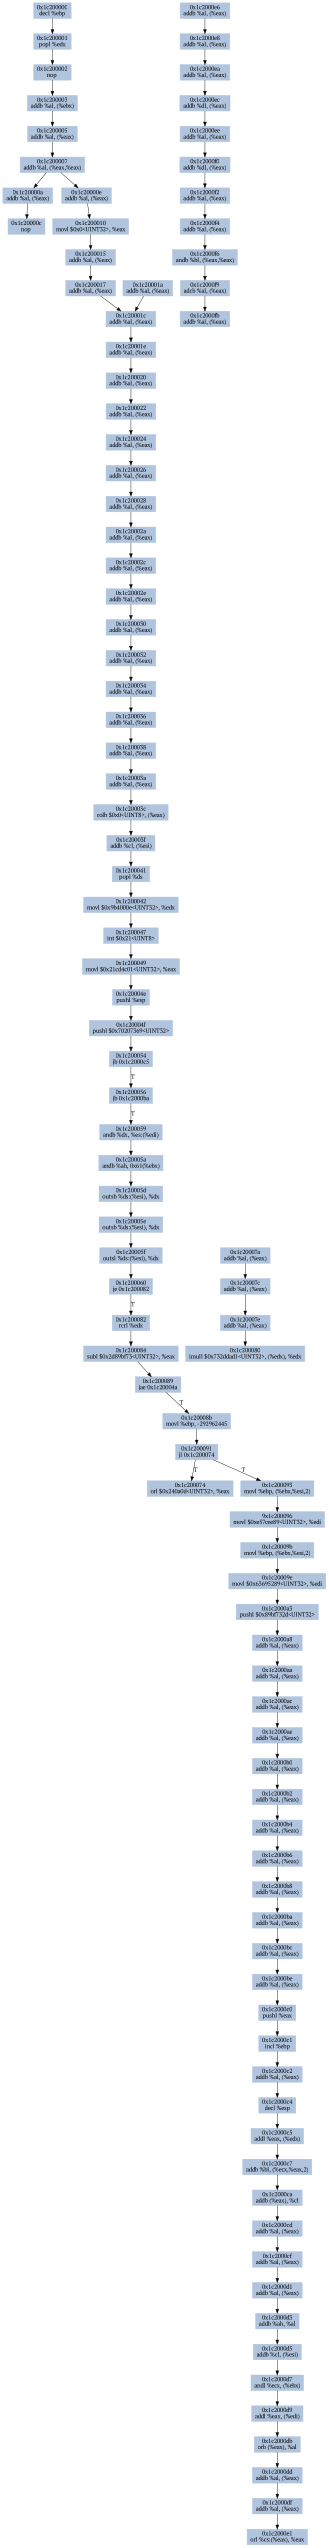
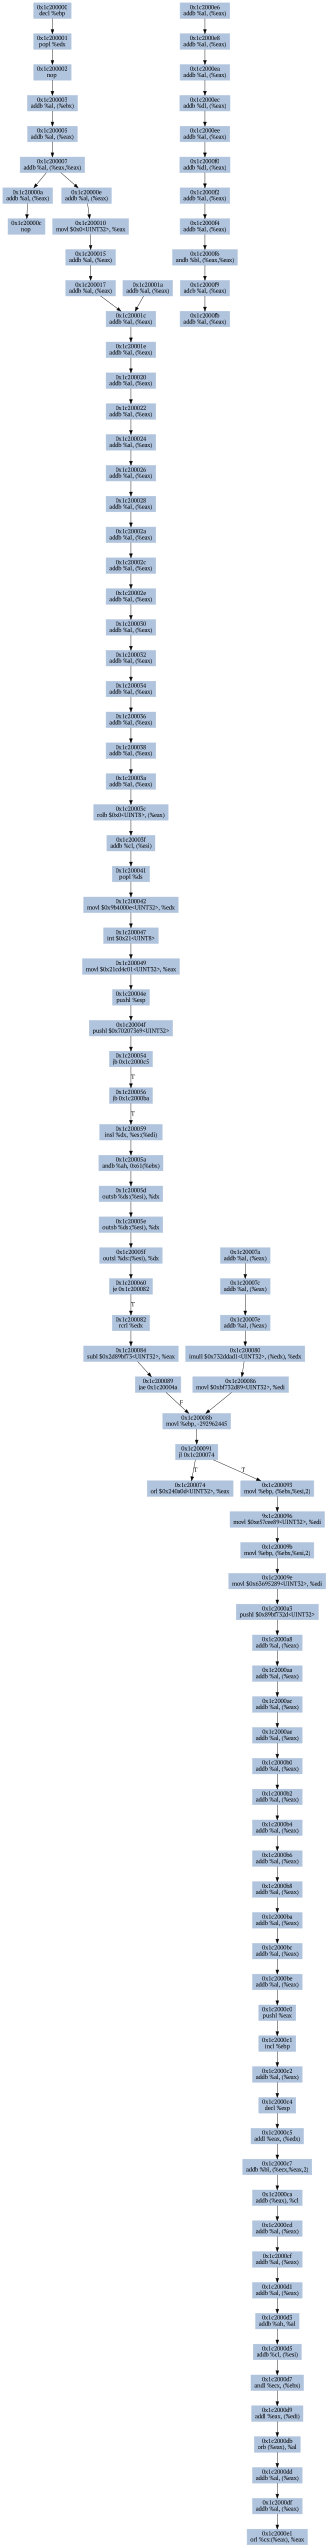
node "0x1c200059 andb %dx, %es:(%edi)": label "0x1c200059 andb %dx, %es:(%edi)" -> "0x1c200059 insl %dx, %es:(%edi)"
node "0x1c200086 movl $0xbf732d89<UINT32>, %edi": added
edge "0x1c200089 jae 0x1c20004a" -> "0x1c20008b movl %ebp, -292962445": label "T" -> "F"
